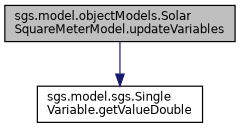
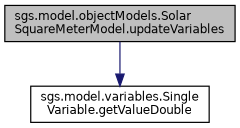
node "sgs.model.sgs.Single Variable.getValueDouble": label "sgs.model.sgs.Single Variable.getValueDouble" -> "sgs.model.variables.Single Variable.getValueDouble"
